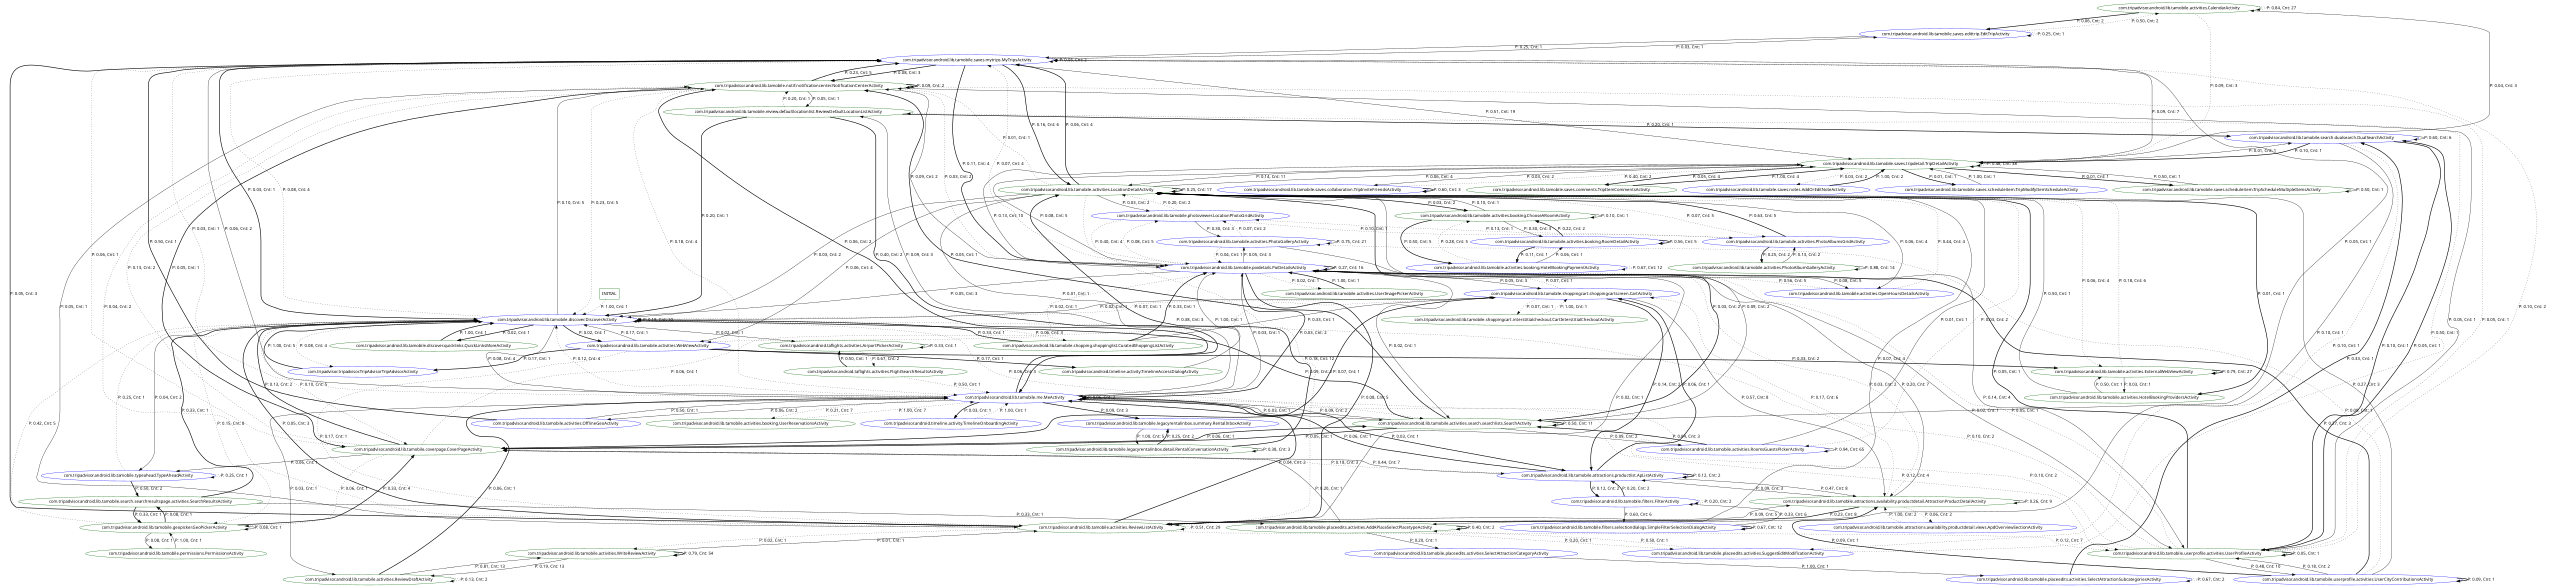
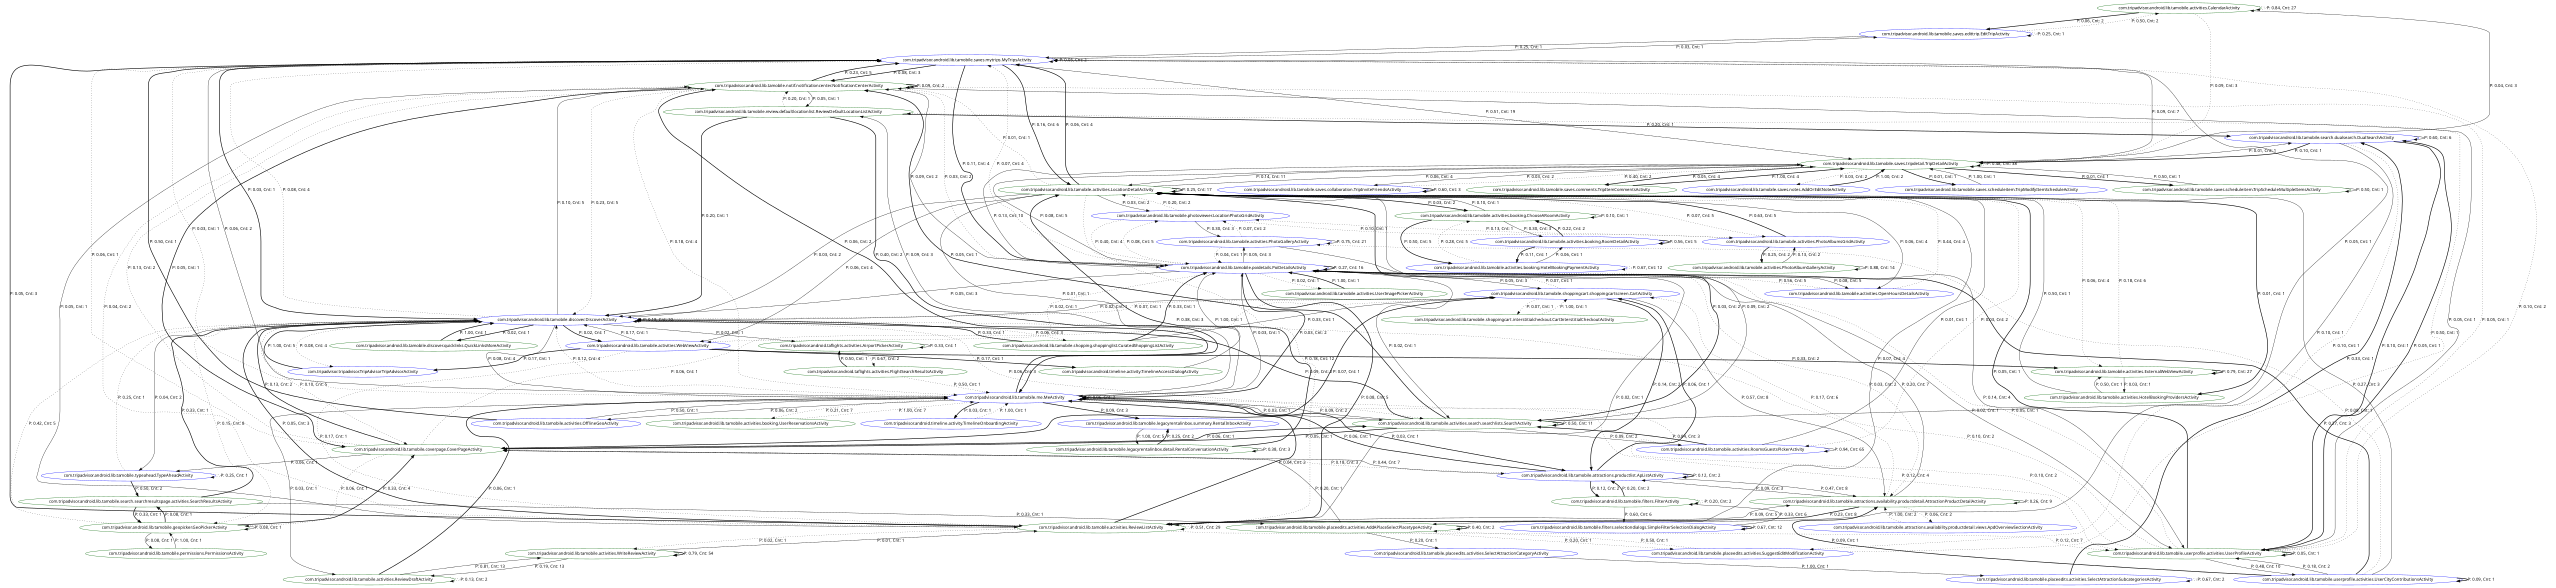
node "INITIAL": removed
node "com.tripadvisor.android.lib.tamobile.filters.FilterActivity": color blue -> darkgreen
